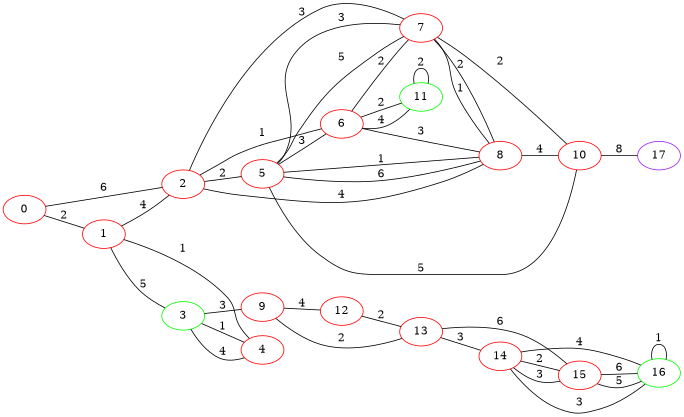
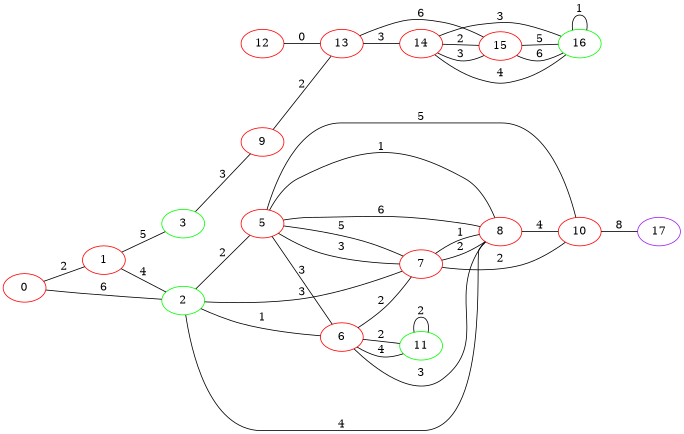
node "2": color red -> green
edge "9" -- "12": removed, label "4"
edge "12" -- "13": label "2" -> "0"
node "4": removed
